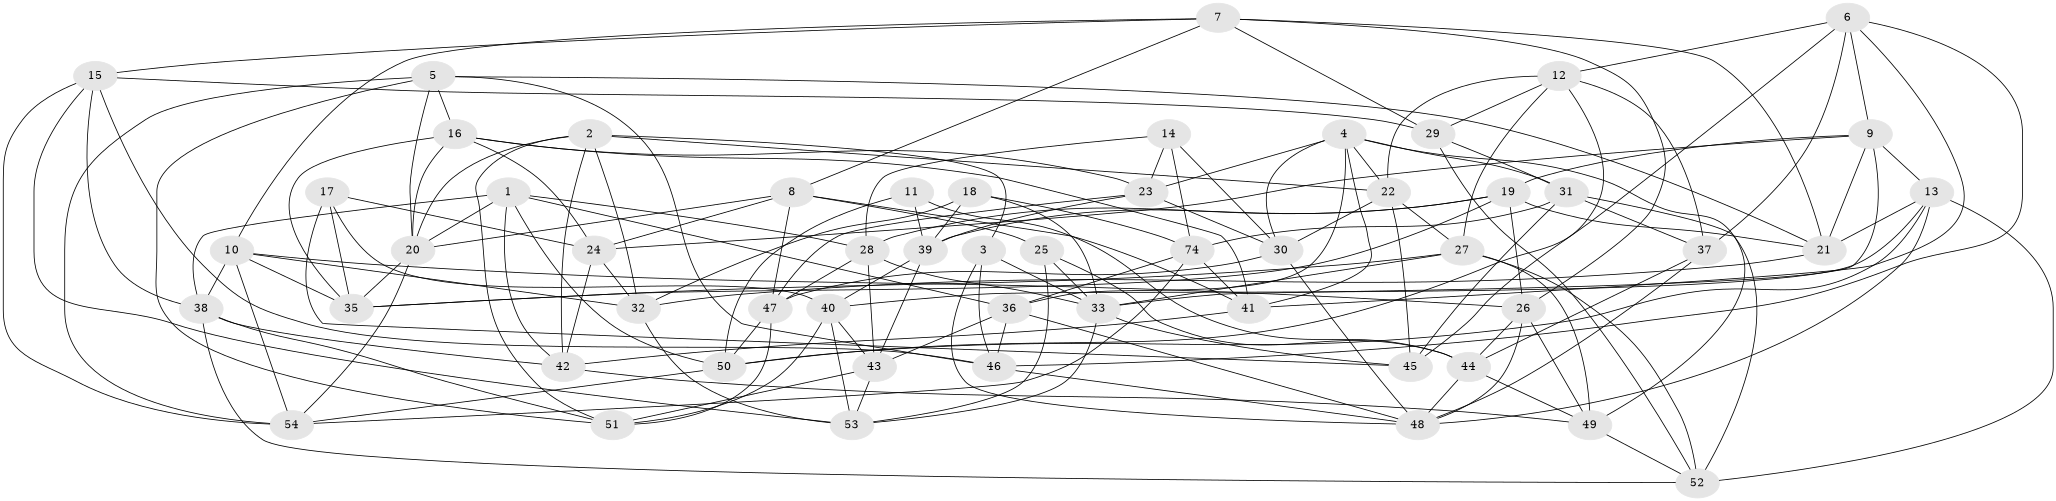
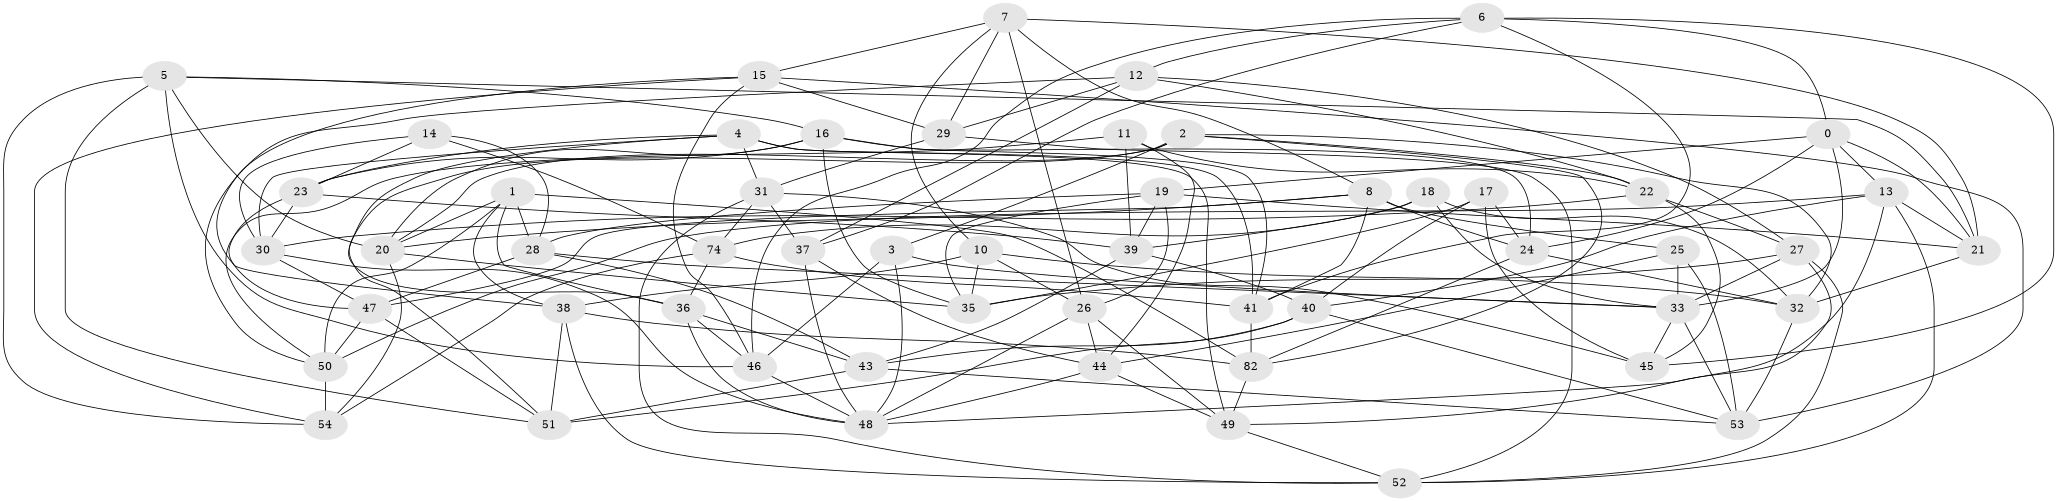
node "9": label "9" -> "0"
edge "4" -- "22": now "11" -- "22"
edge "10" -- "54": removed
node "42": label "42" -> "82"
